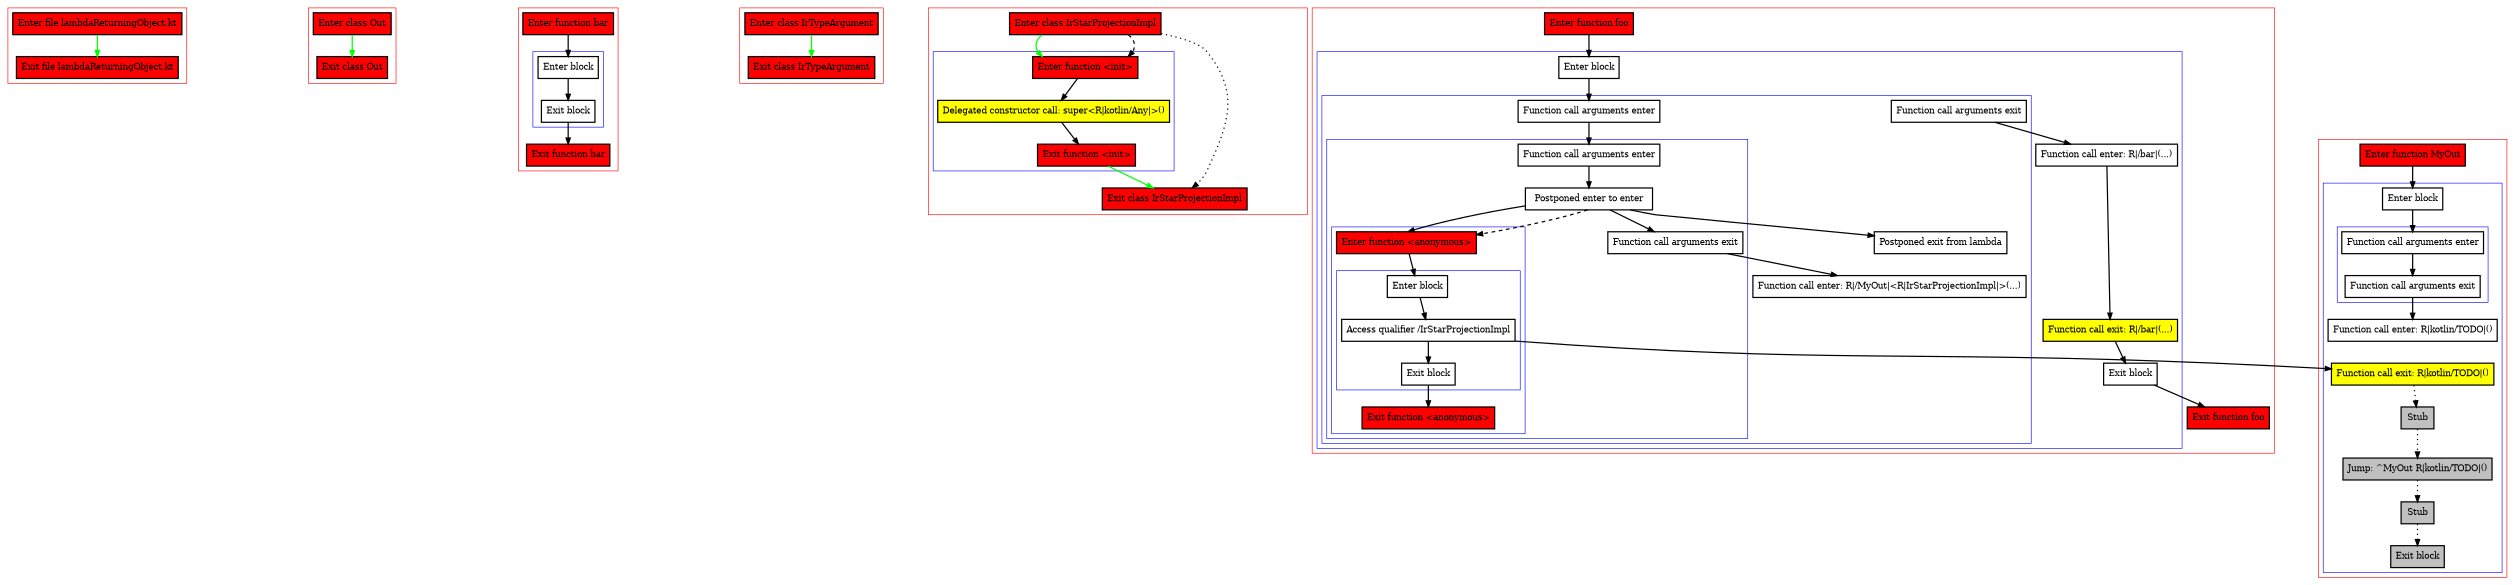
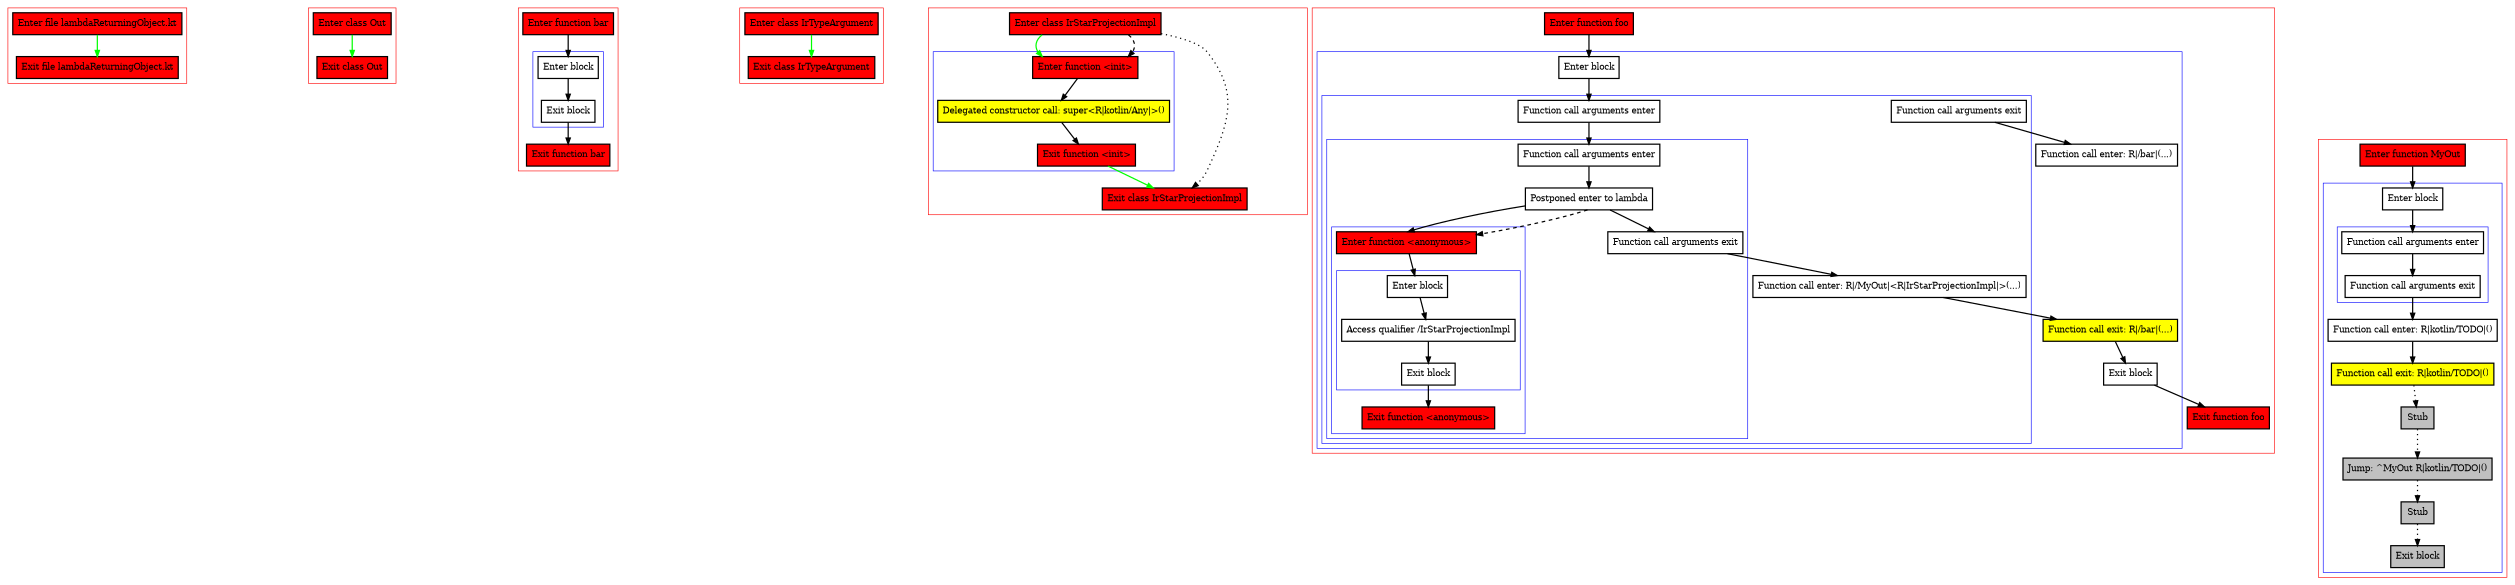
node "Postponed enter to enter": label "Postponed enter to enter" -> "Postponed enter to lambda"
edge "Function call enter: R|/bar|(...)" -> "Function call exit: R|/bar|(...)": now "Function call enter: R|/MyOut|<R|IrStarProjectionImpl|>(...)" -> "Function call exit: R|/bar|(...)"
node "Postponed exit from lambda": removed
edge "Access qualifier /IrStarProjectionImpl" -> "Function call exit: R|kotlin/TODO|()": now "Function call enter: R|kotlin/TODO|()" -> "Function call exit: R|kotlin/TODO|()"
